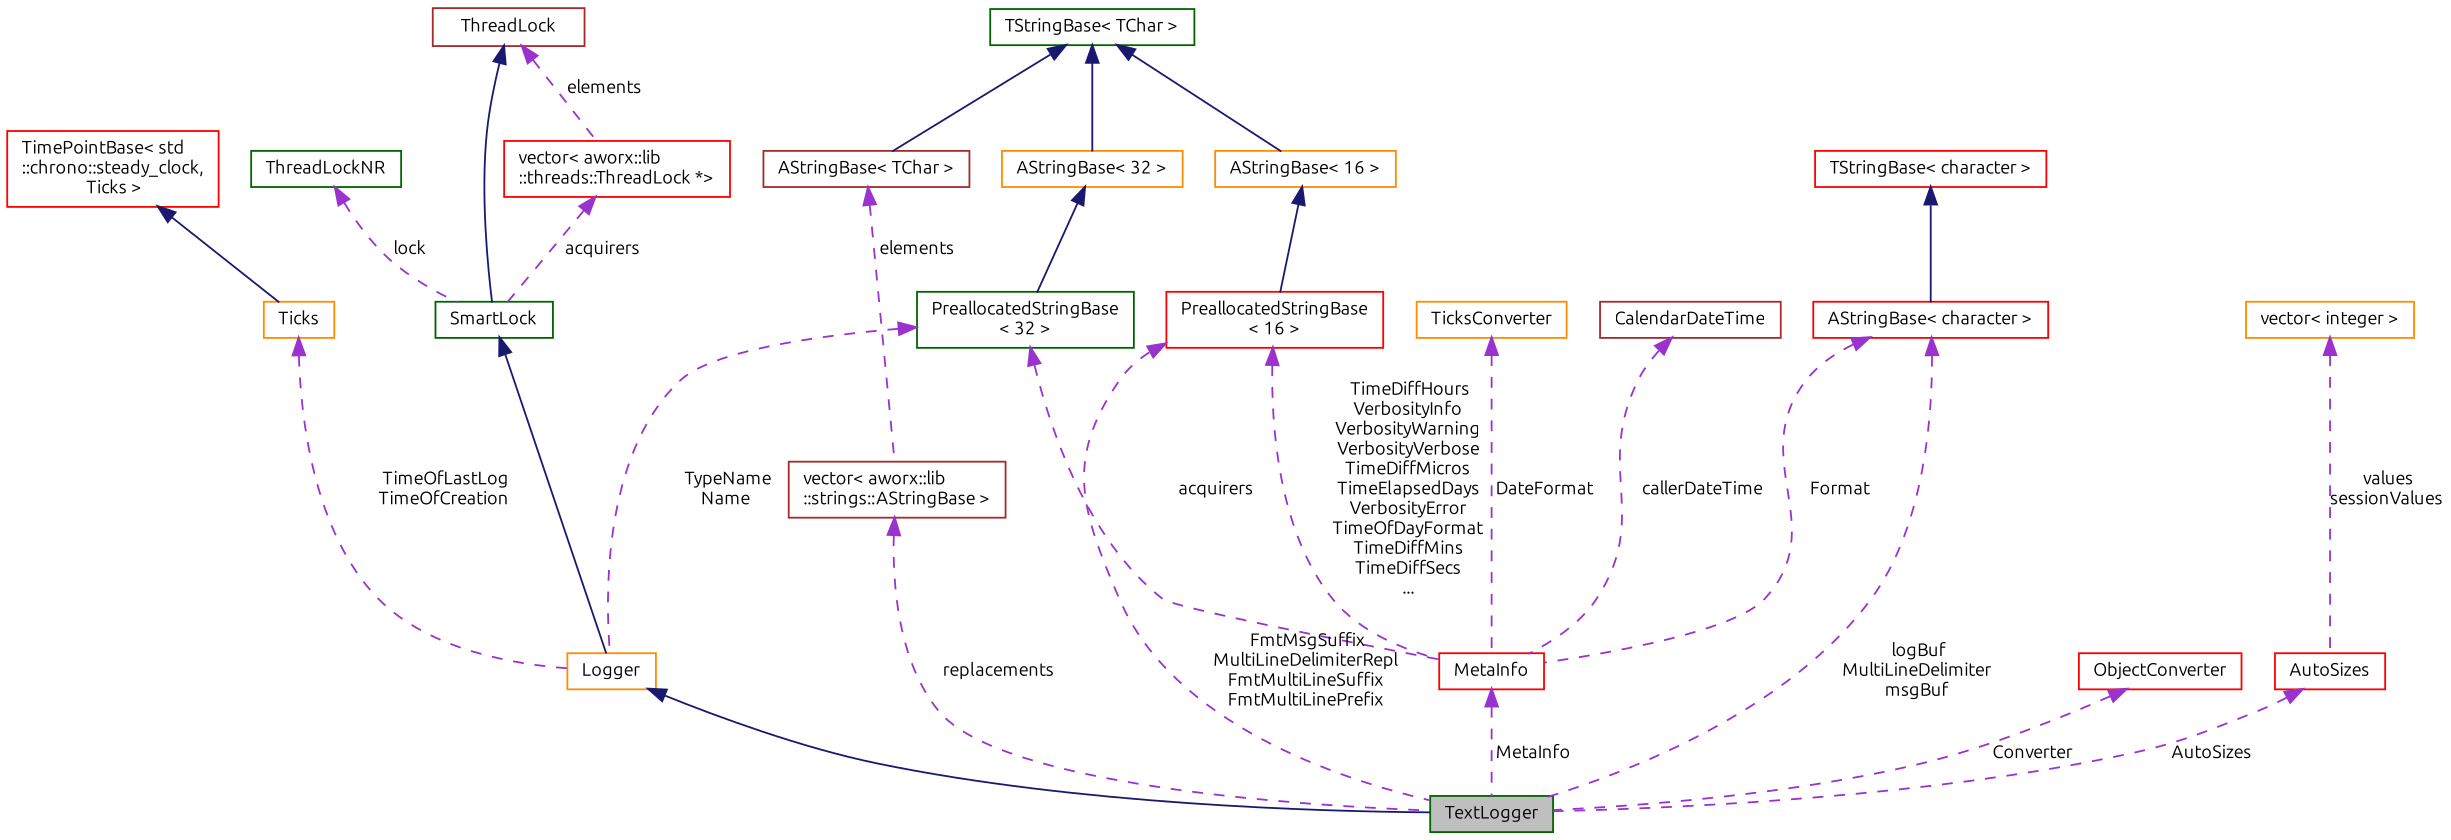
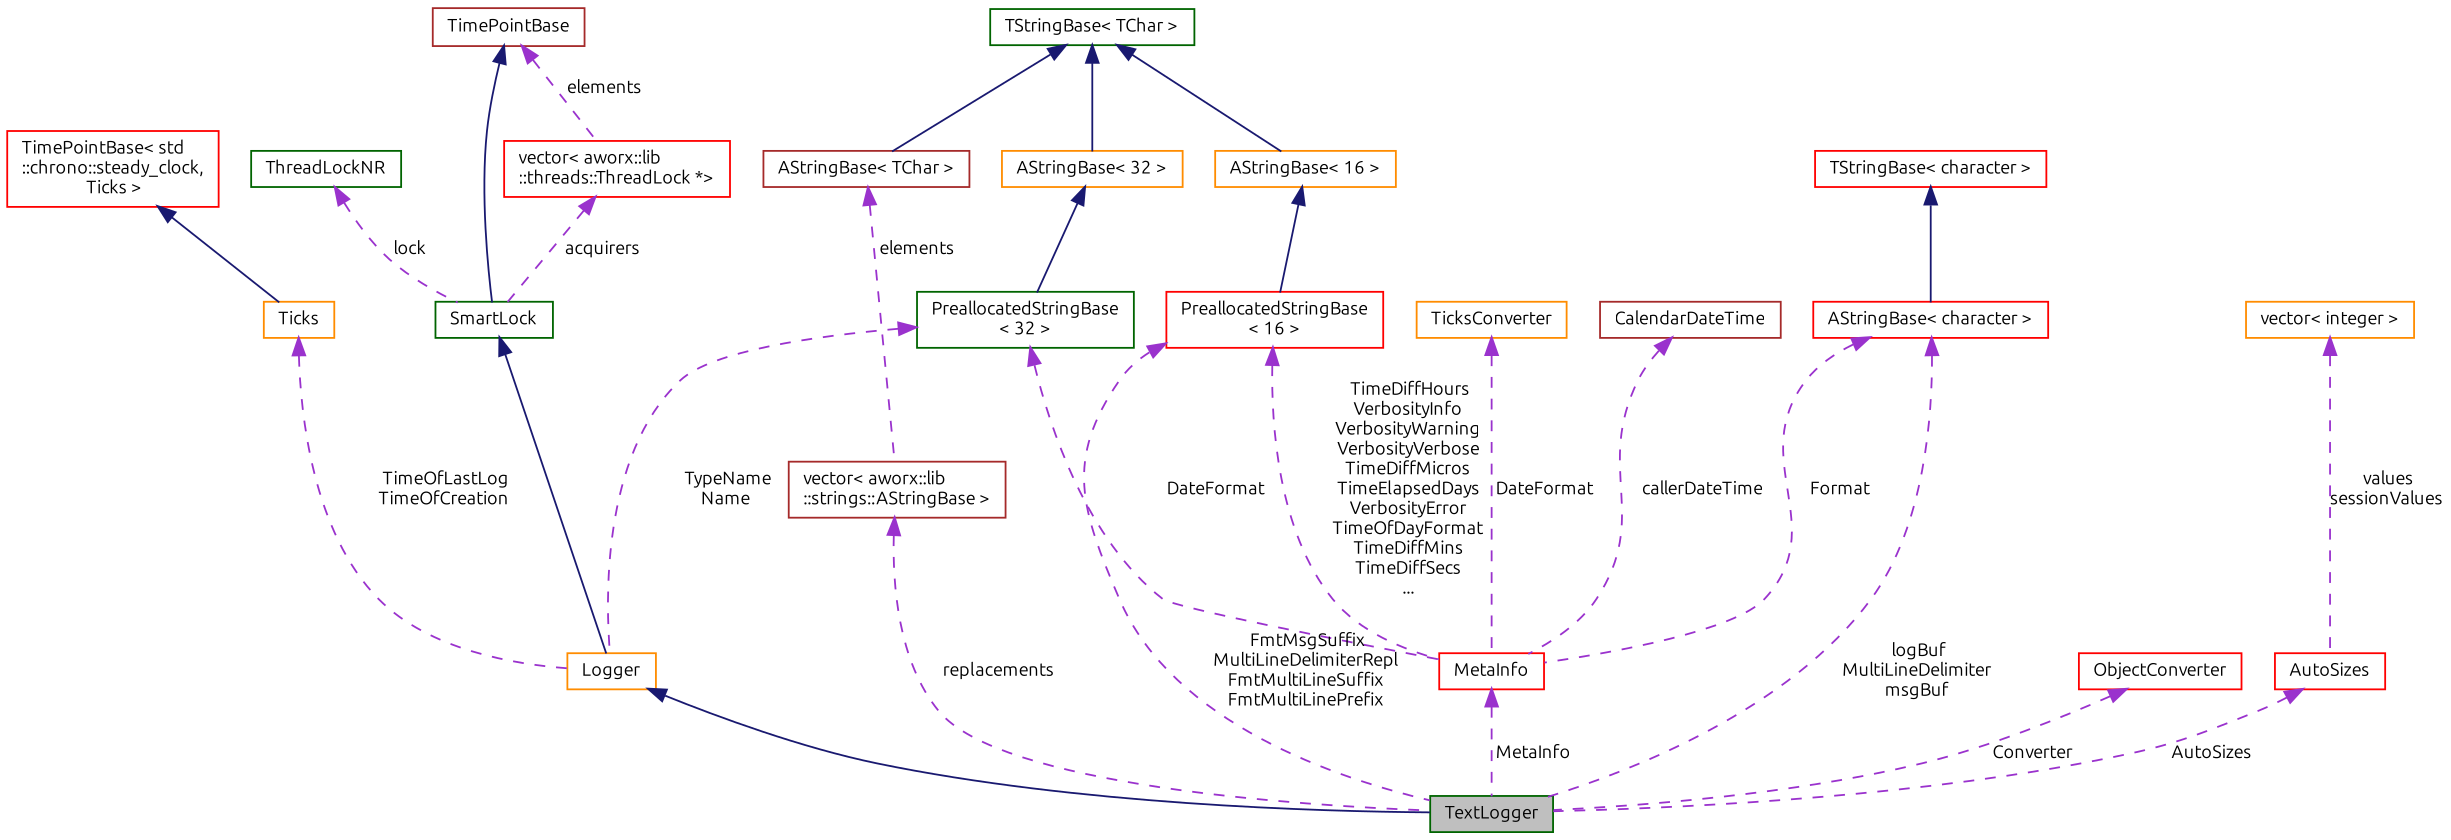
node "ThreadLock": label "ThreadLock" -> "TimePointBase"
edge "MetaInfo" -> "PreallocatedStringBase < 32 >": label " acquirers" -> " DateFormat"
